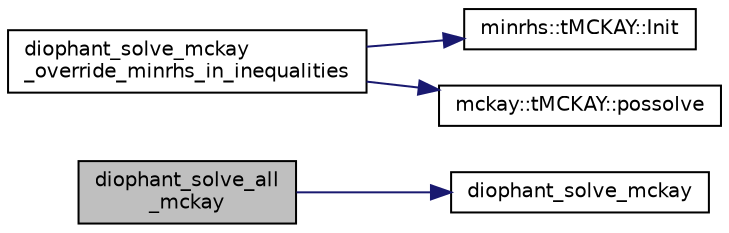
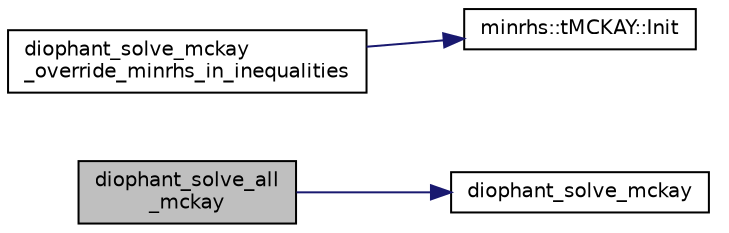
node "mckay::tMCKAY::possolve": removed
